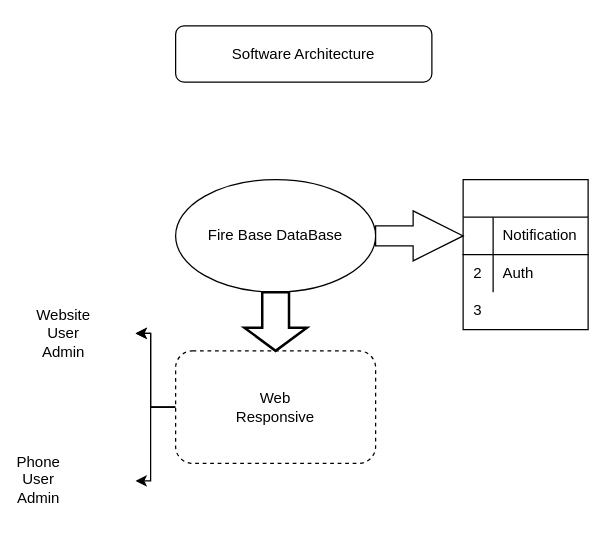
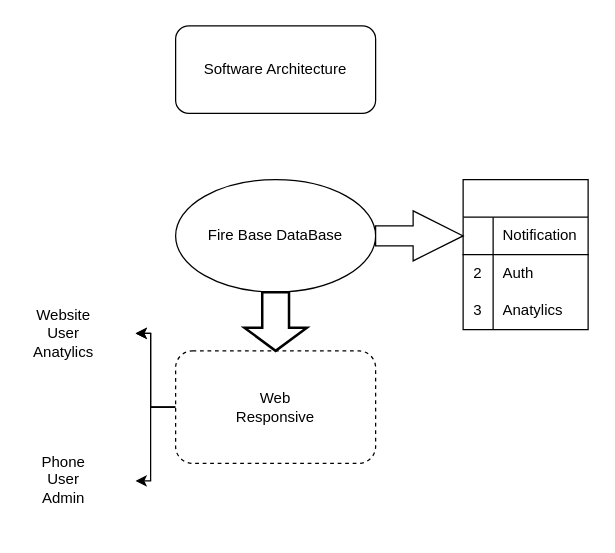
node "Software Architecture": size 256x56 -> 200x88
node "Anatylics": added
node "Website User Admin": label "Website User Admin" -> "Website User Anatylics"
node "Phone User Admin": moved (38, 488) -> (63, 488)
